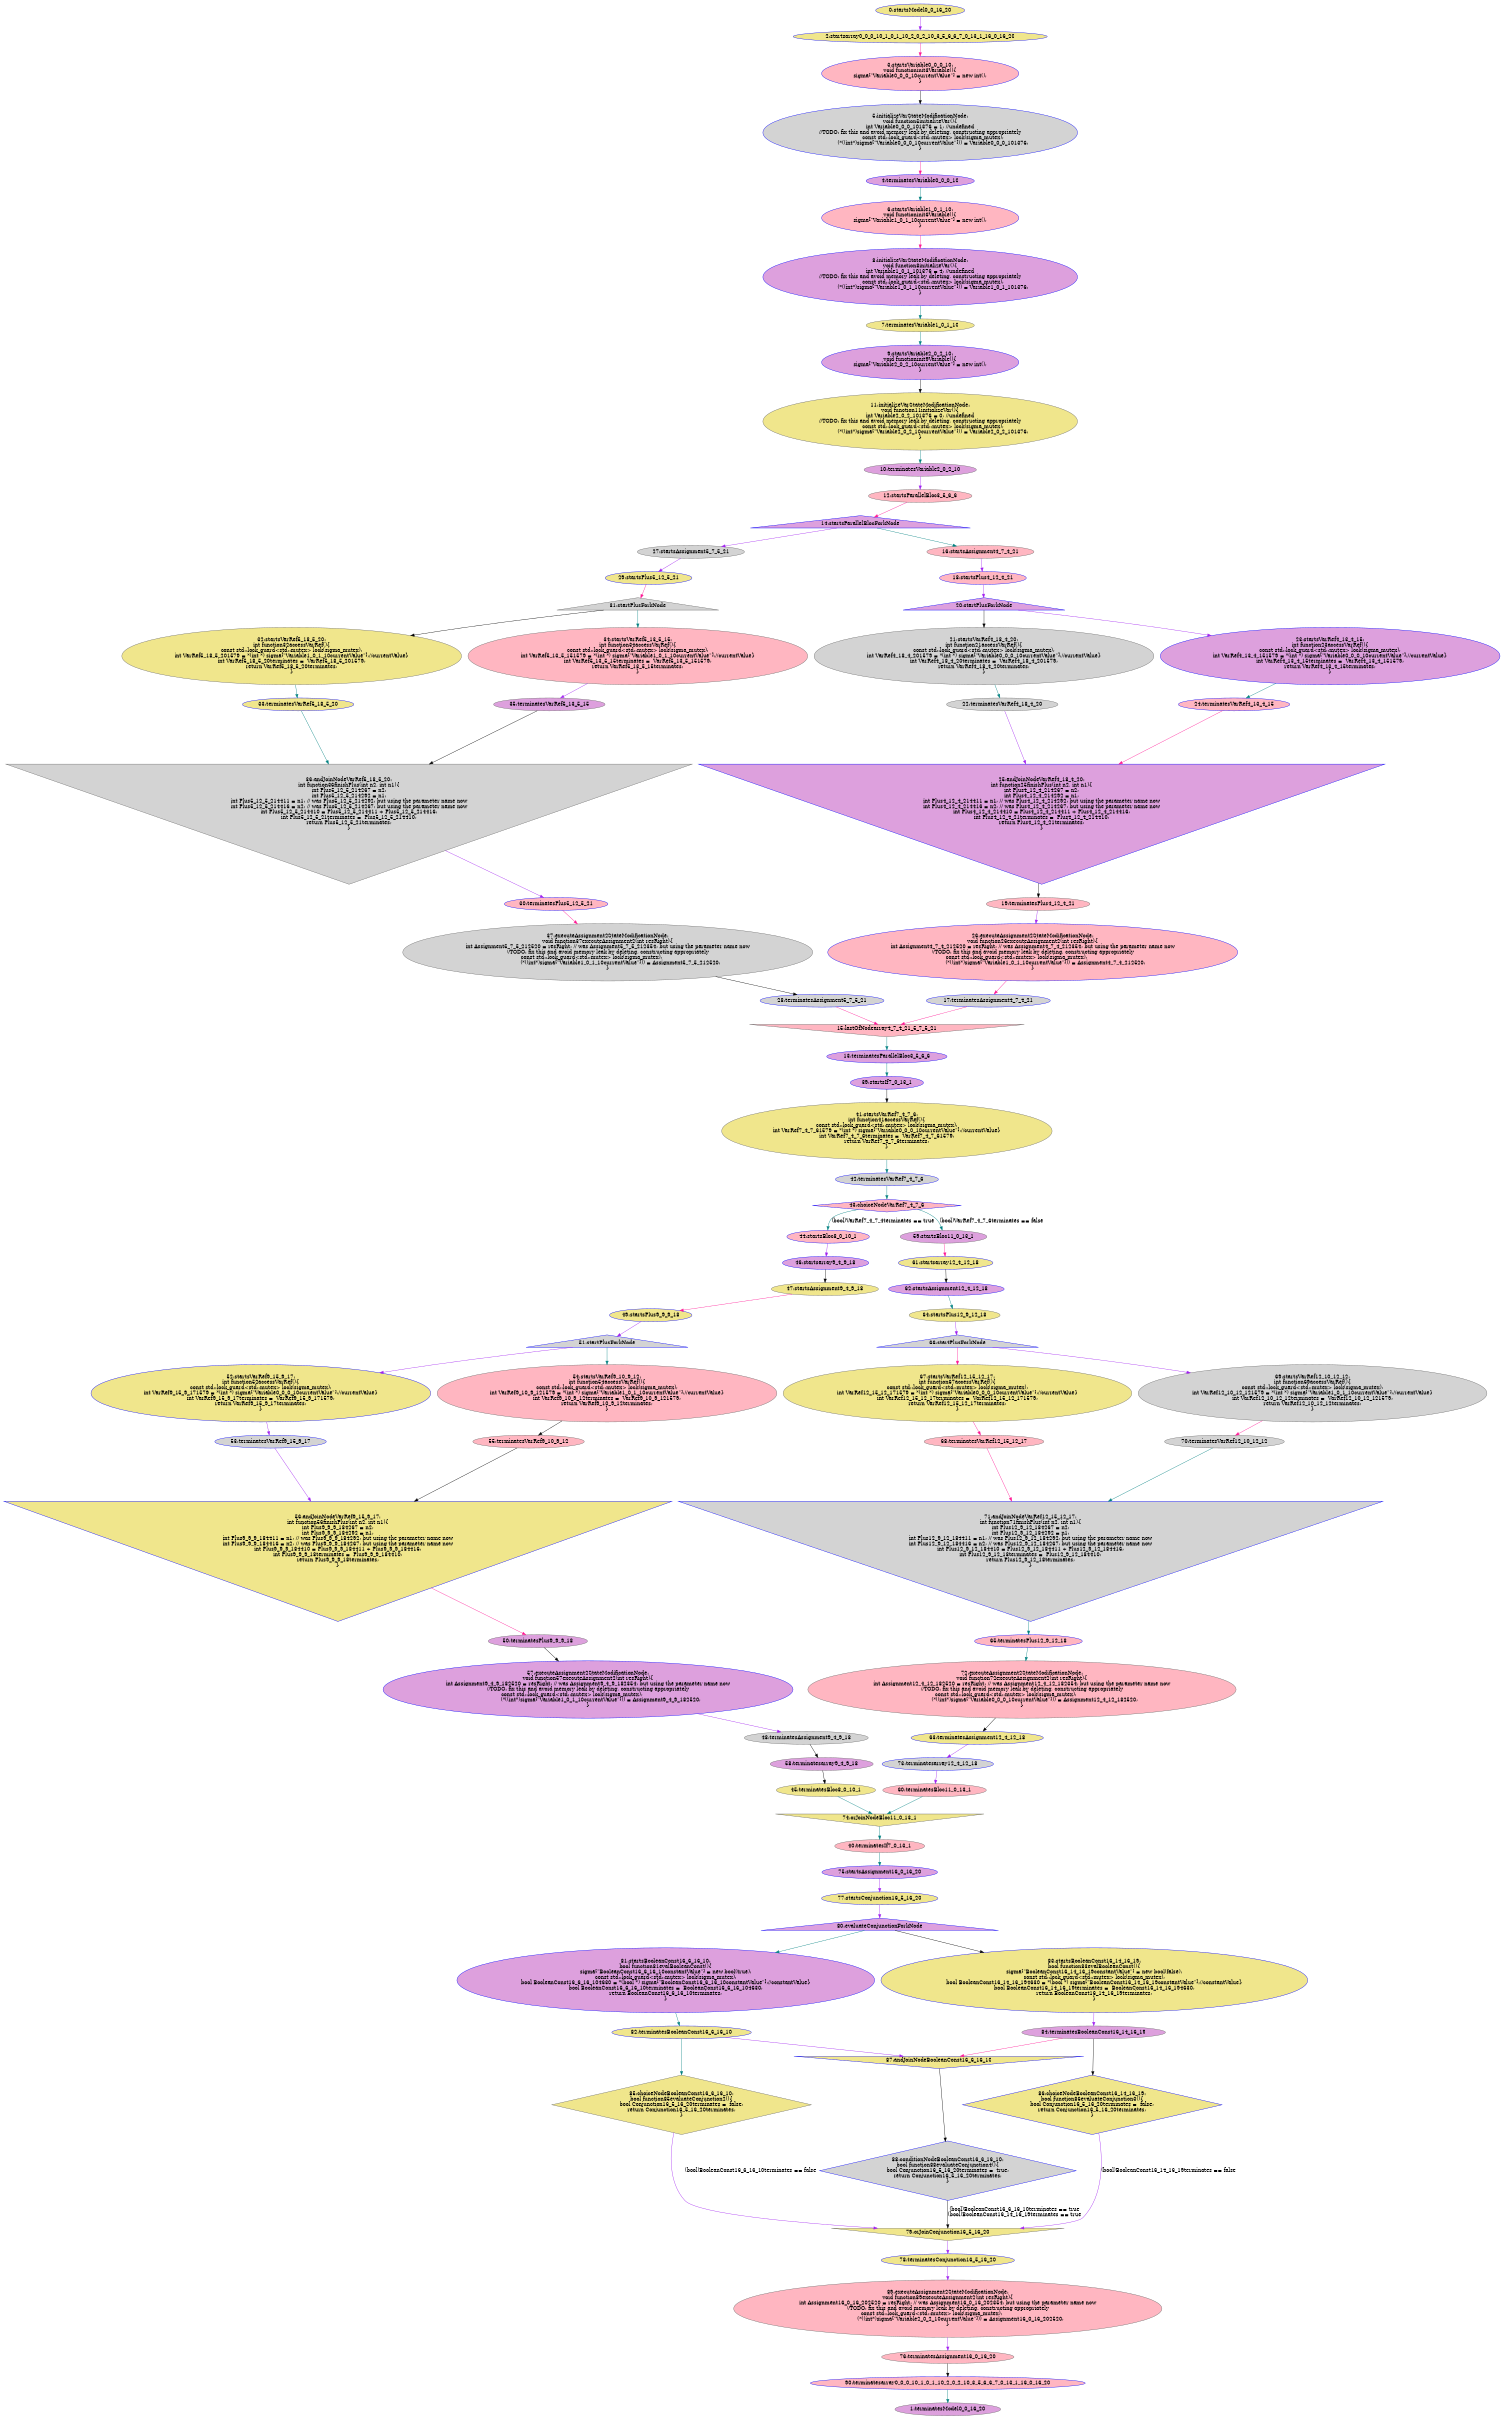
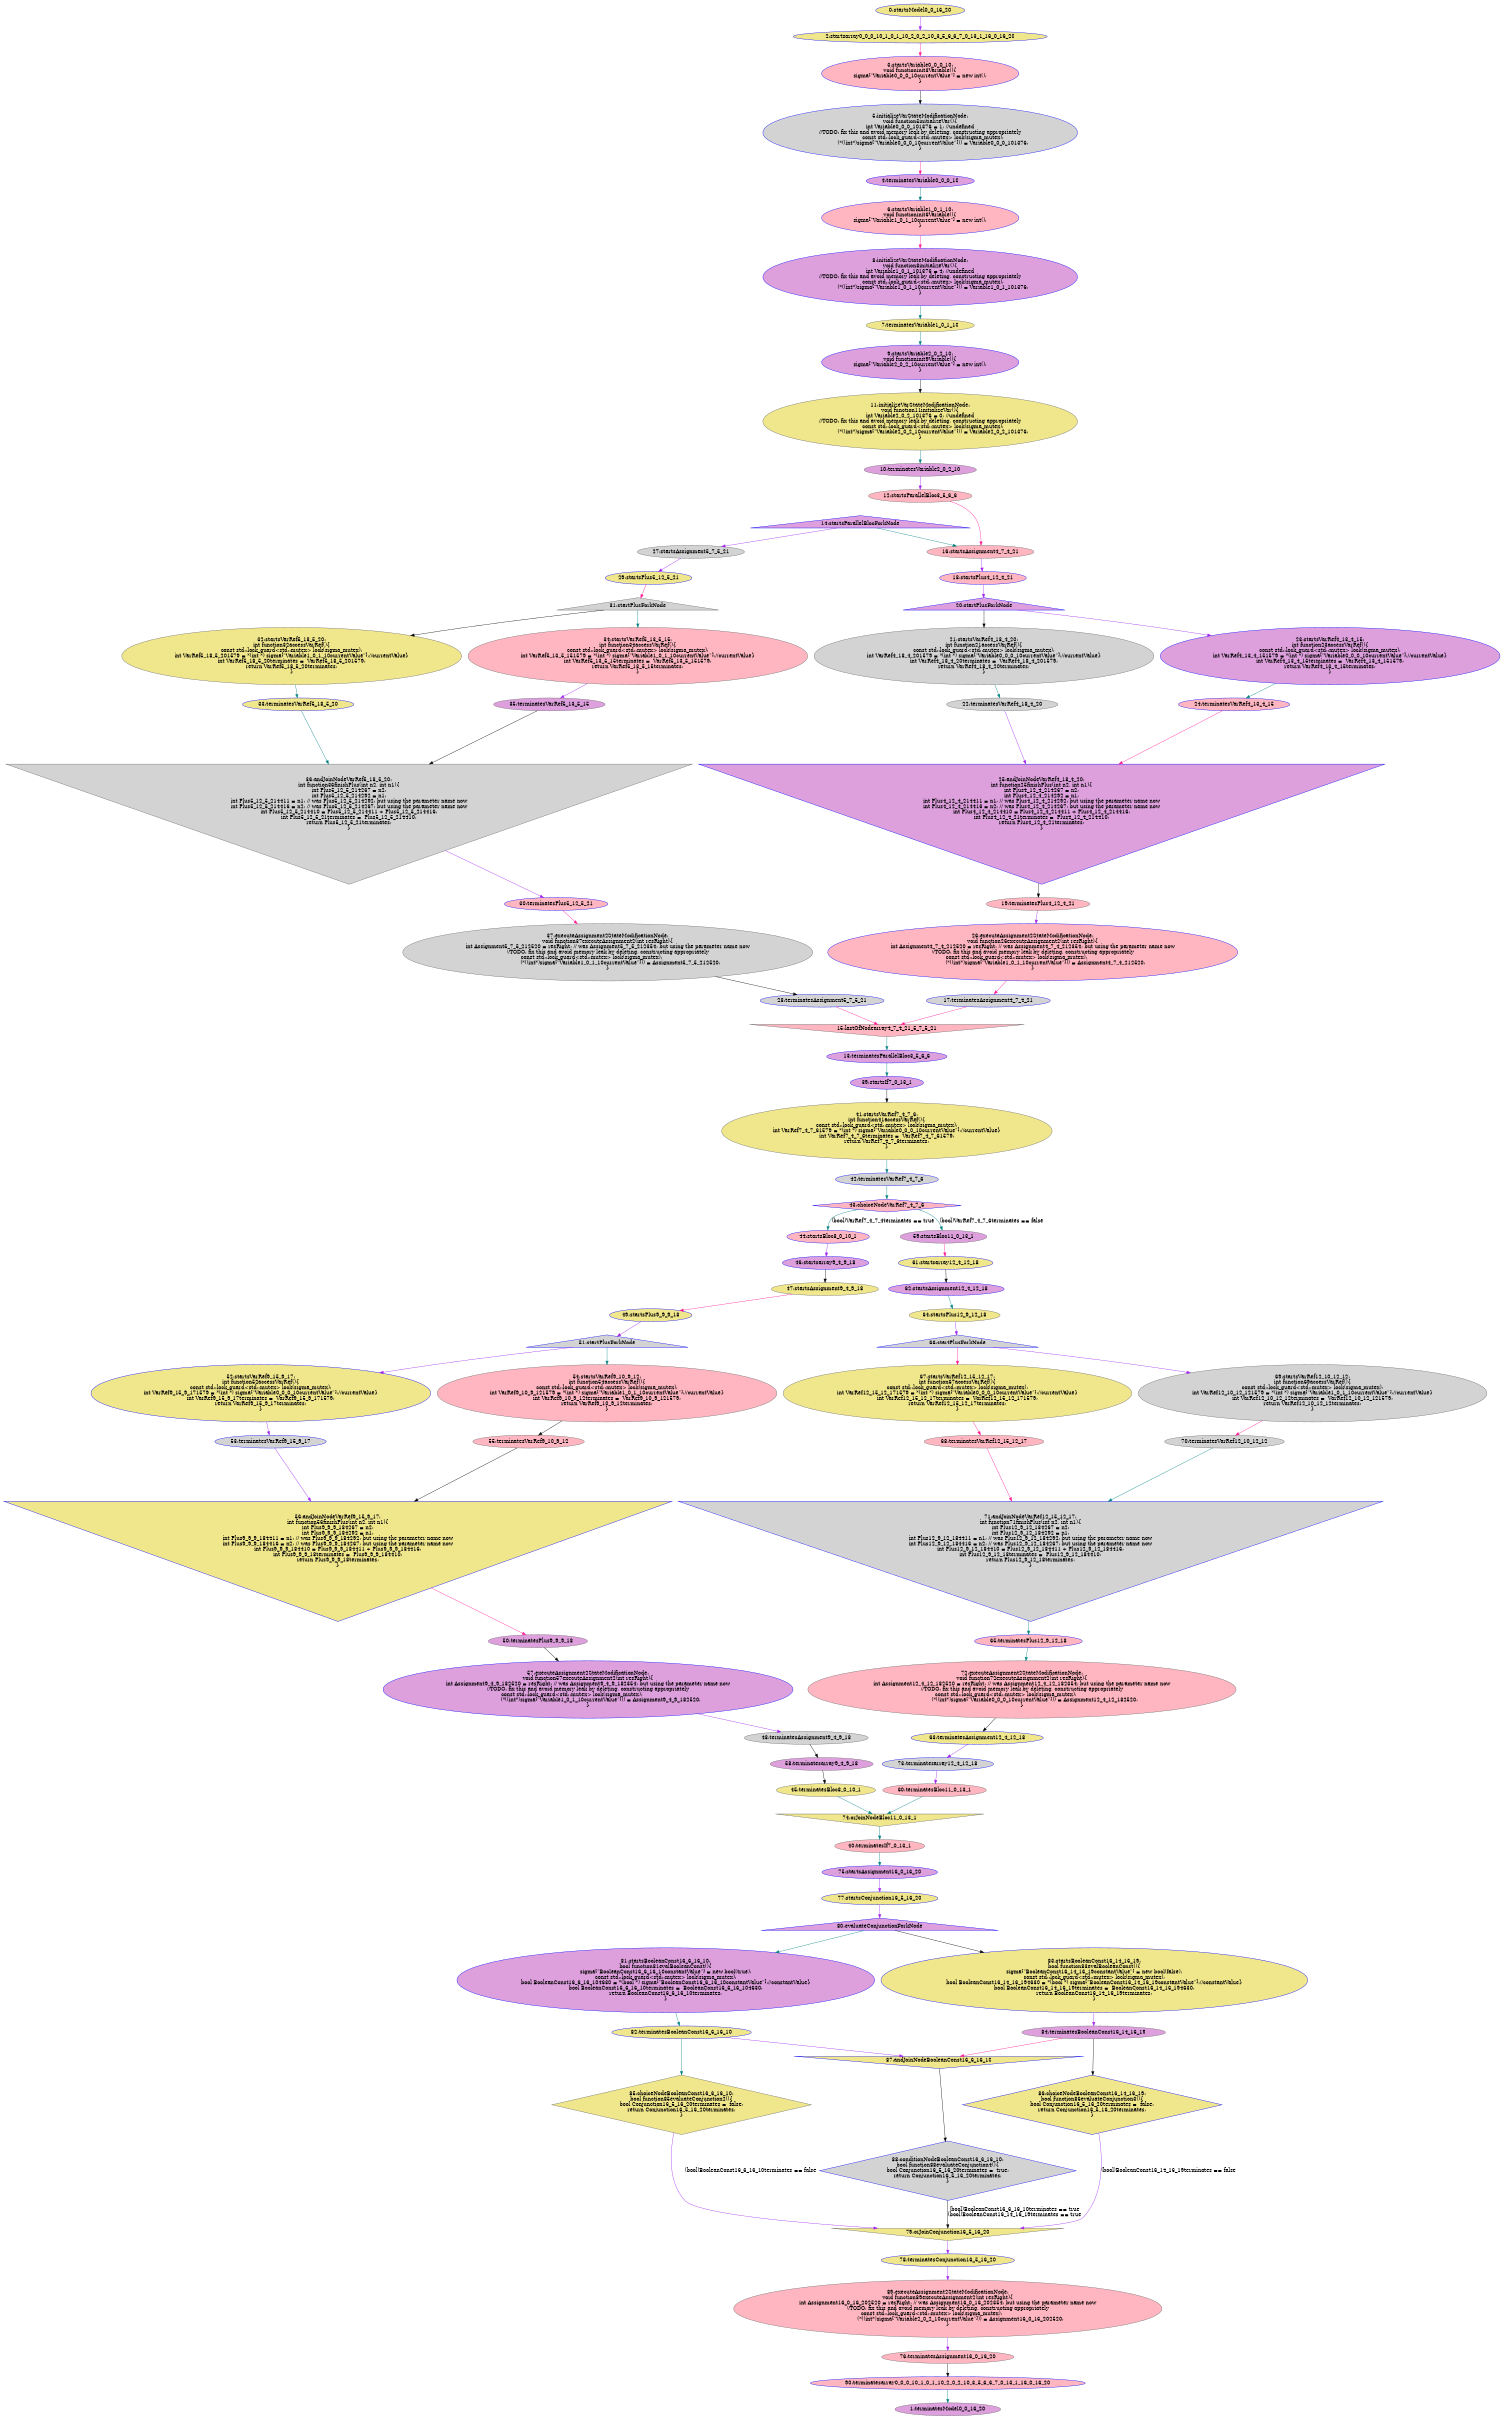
edge "12:startsParallelBloc3_5_6_6" -> "14:startsParallelBlocForkNode": now "12:startsParallelBloc3_5_6_6" -> "16:startsAssignment4_7_4_21"
